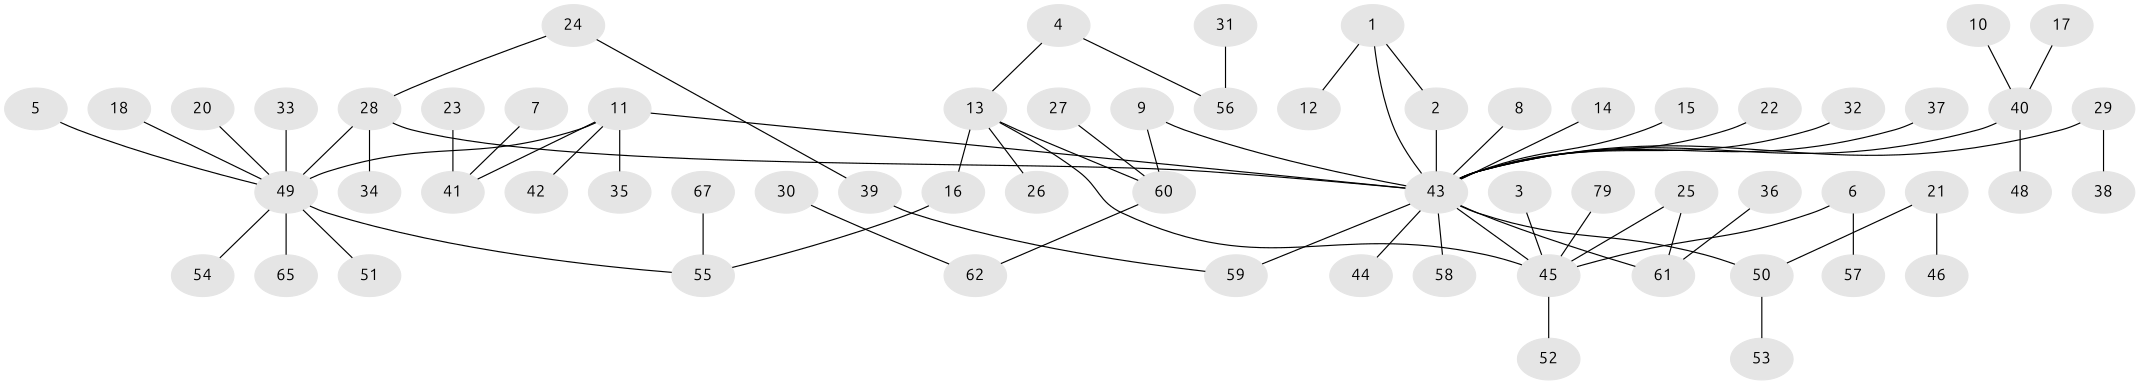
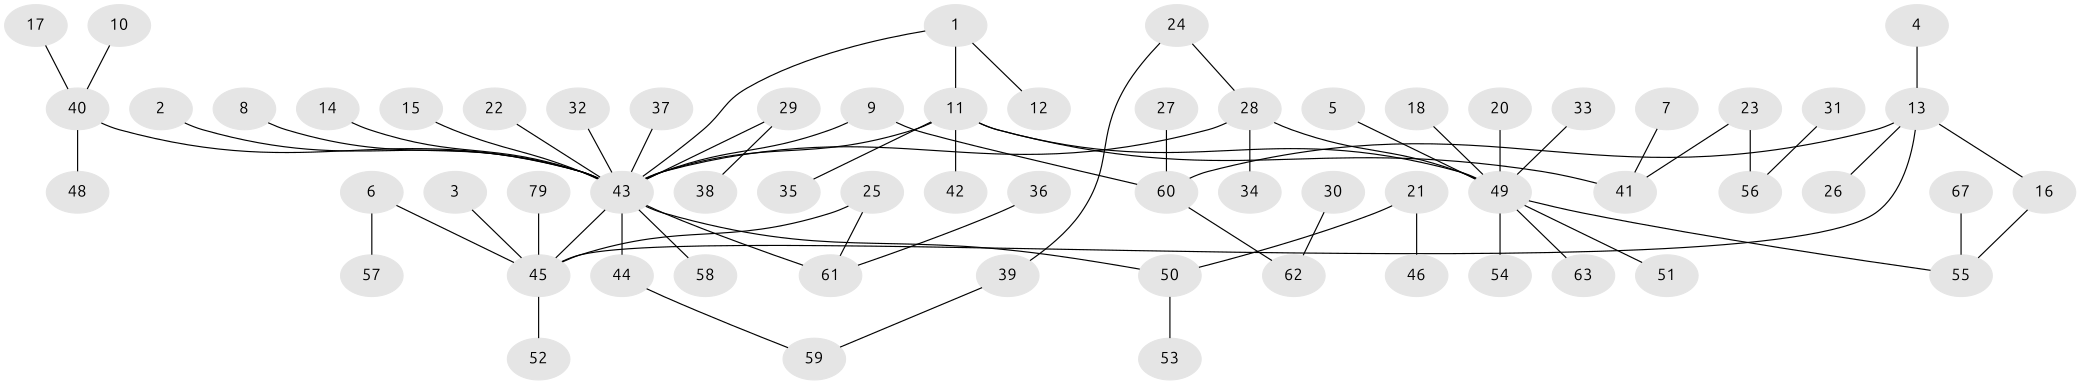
edge "4" -- "56": now "23" -- "56"
edge "1" -- "2": now "1" -- "11"
edge "43" -- "59": now "44" -- "59"
node "65": label "65" -> "63"
